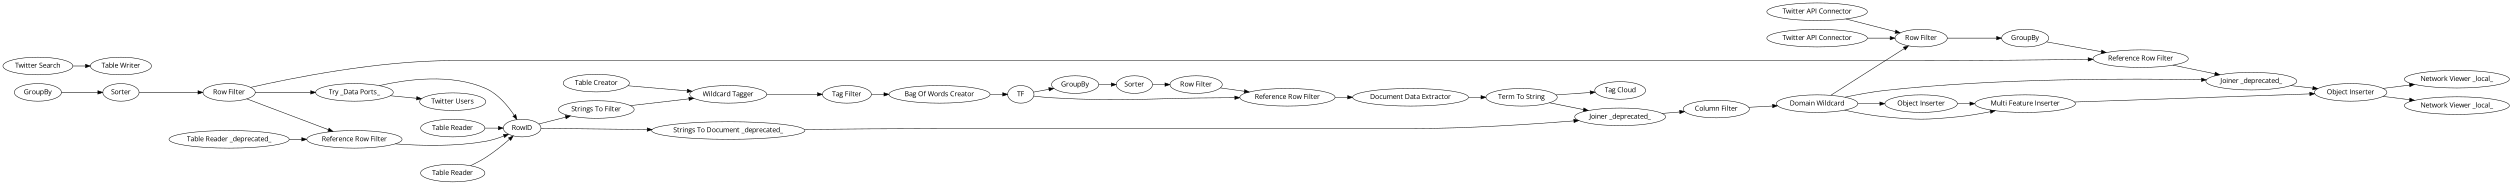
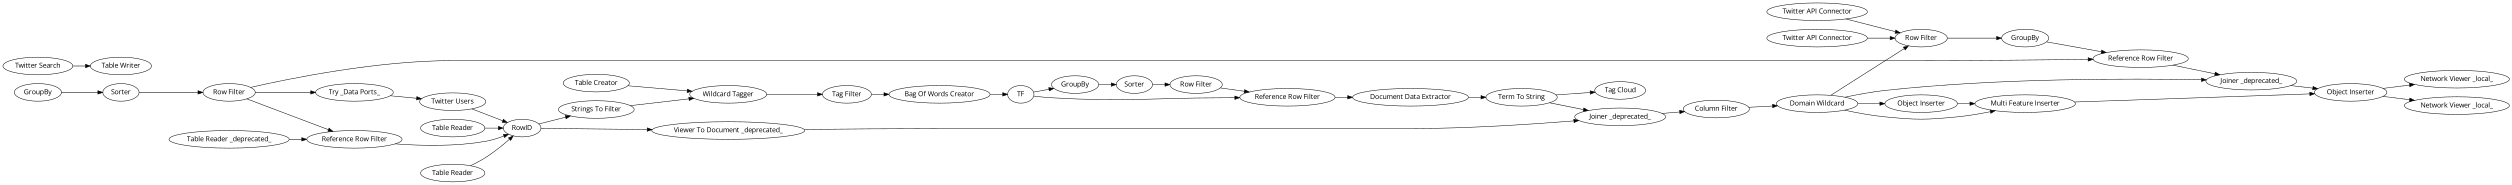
edge "Try _Data Ports_" -> "RowID": now "Twitter Users" -> "RowID"
node "Strings To Document _deprecated_": label "Strings To Document _deprecated_" -> "Viewer To Document _deprecated_"
